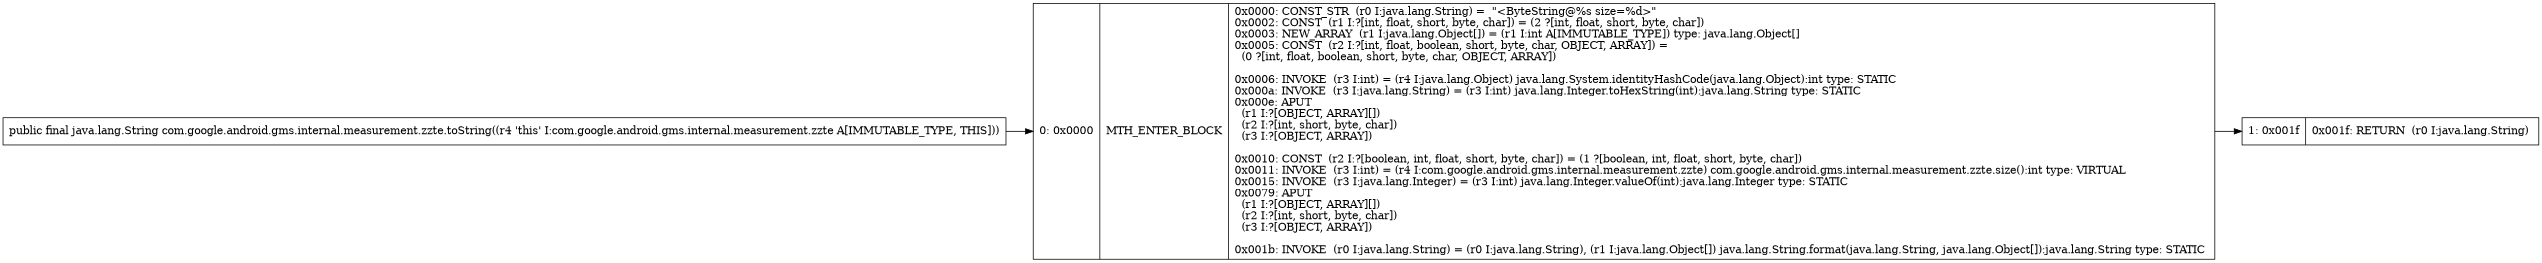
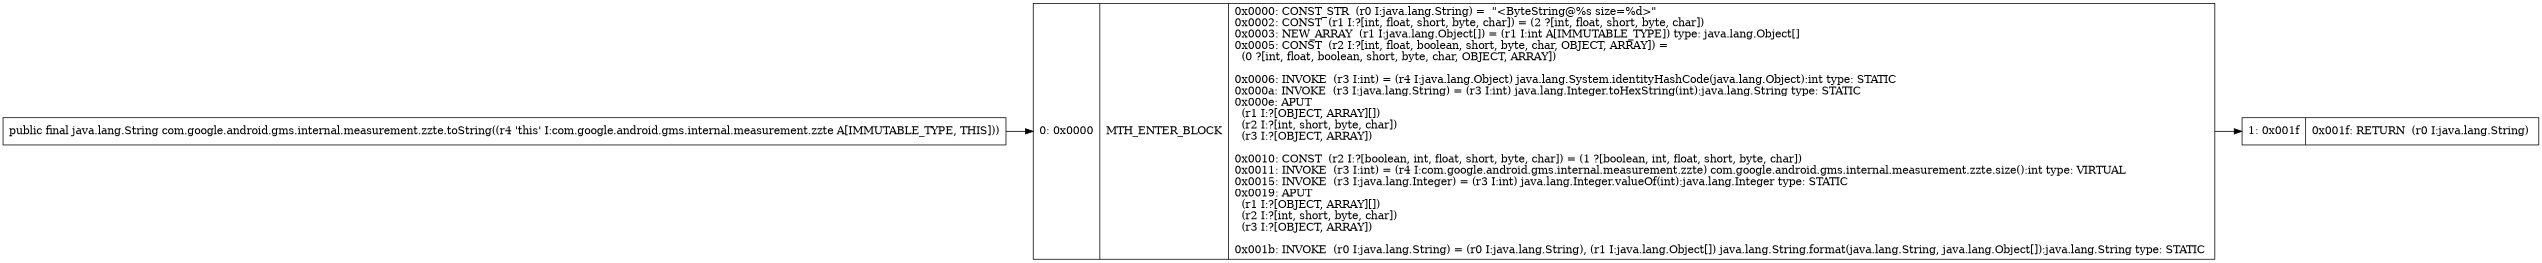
node "0: 0x0000": text "0x0079: APUT" -> "0x0019: APUT"
